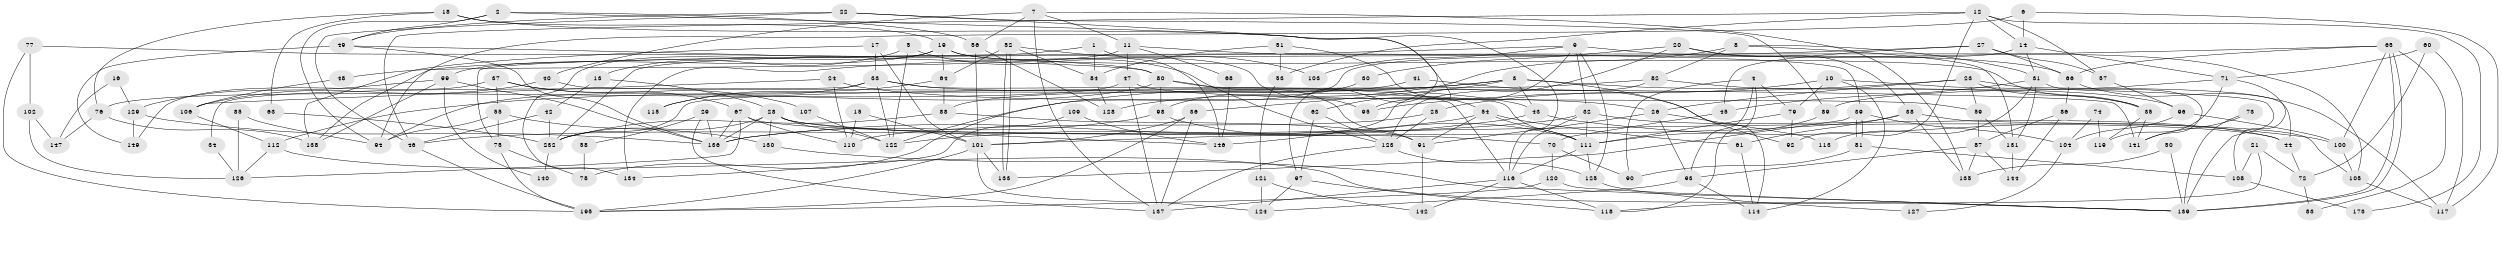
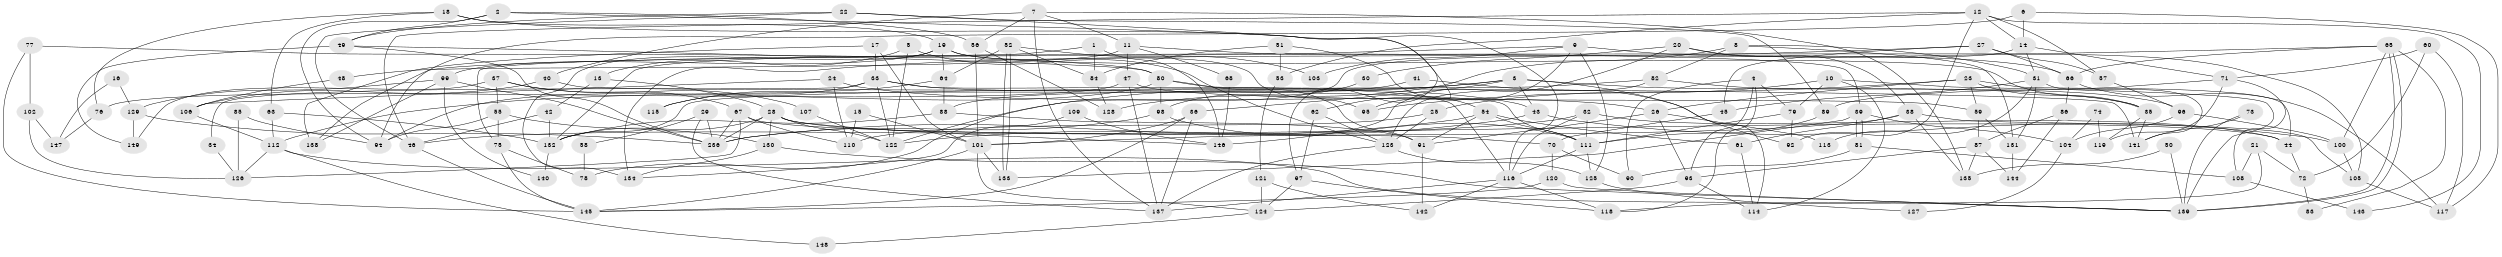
edge "9" -- "32": removed
edge "63" -- "112": added
edge "76" -- "138": removed
node "232": label "232" -> "132"
node "136": label "136" -> "236"
edge "130" -- "134": added
node "195": label "195" -> "145"
node "173": label "173" -> "143"
node "148": added
